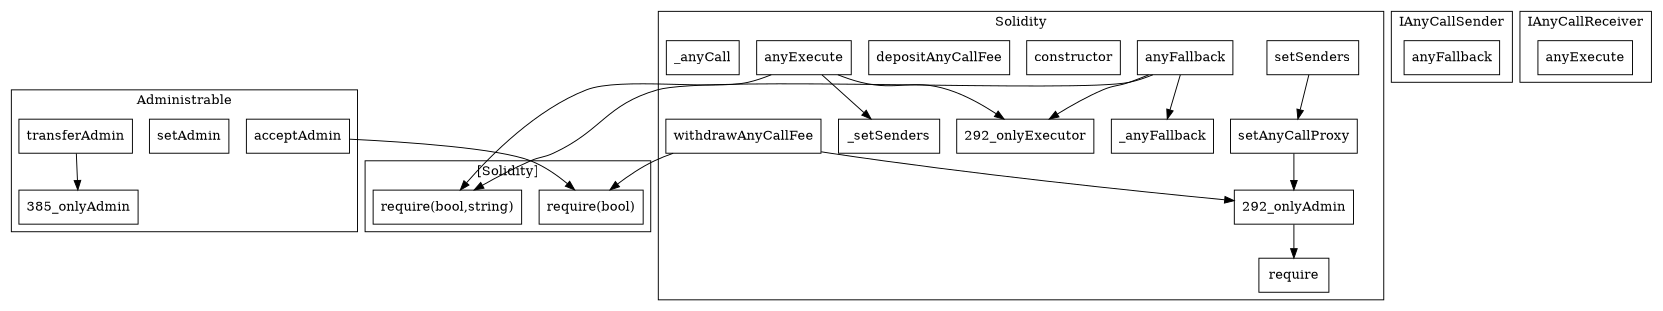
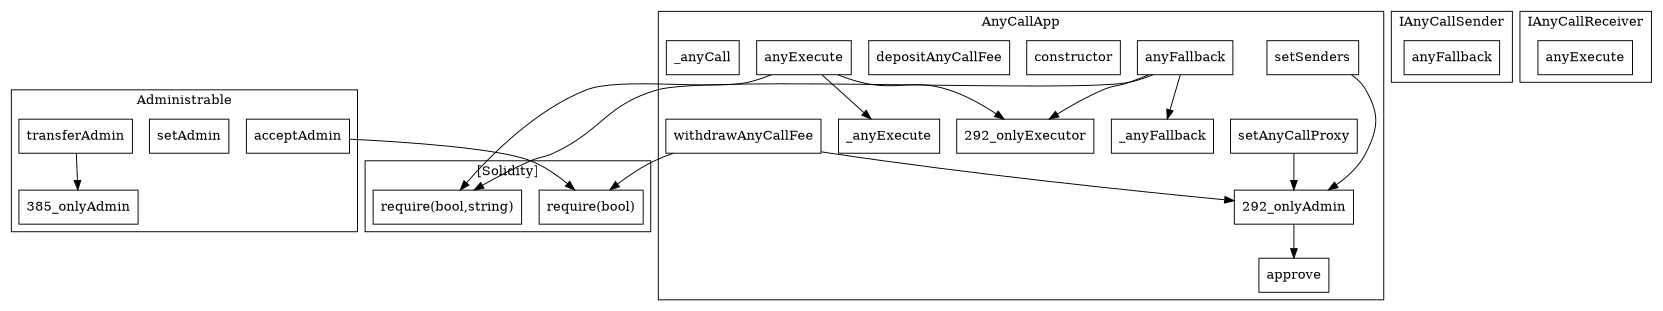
cluster "Solidity": label "Solidity" -> "AnyCallApp"
edge "setSenders" -> "setAnyCallProxy": now "setSenders" -> "292_onlyAdmin"
node "_setSenders": label "_setSenders" -> "_anyExecute"
node "require": label "require" -> "approve"
